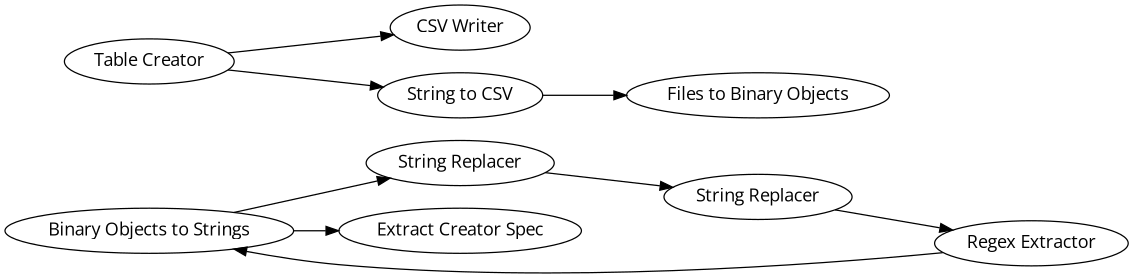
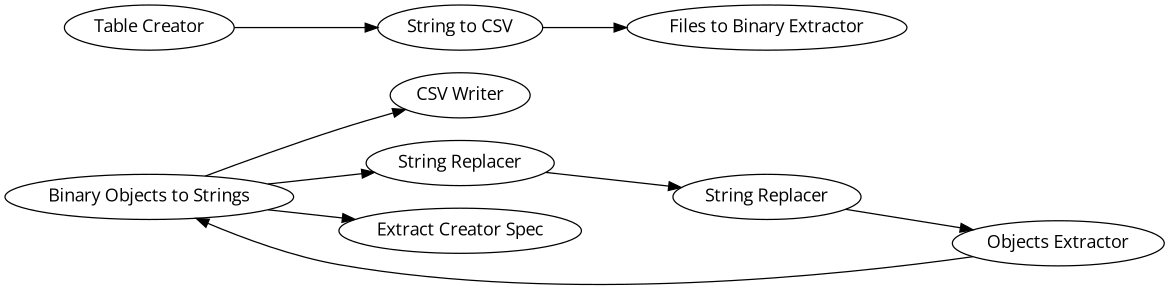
edge "Table Creator" -> "CSV Writer": now "Binary Objects to Strings" -> "CSV Writer"
node "Files to Binary Objects": label "Files to Binary Objects" -> "Files to Binary Extractor"
node "Regex Extractor": label "Regex Extractor" -> "Objects Extractor"
